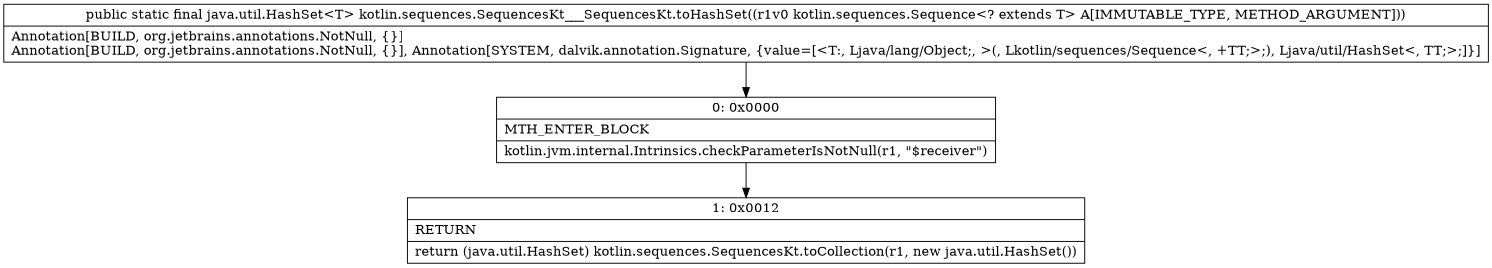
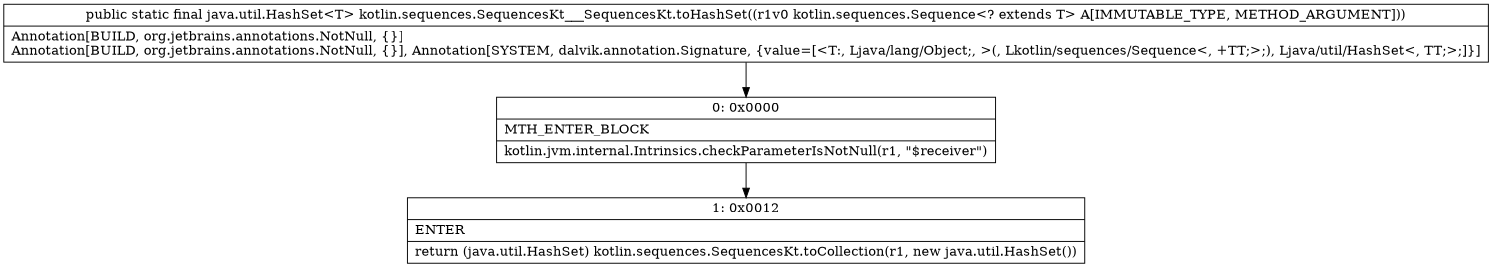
node "1: 0x0012": text "RETURN" -> "ENTER"
